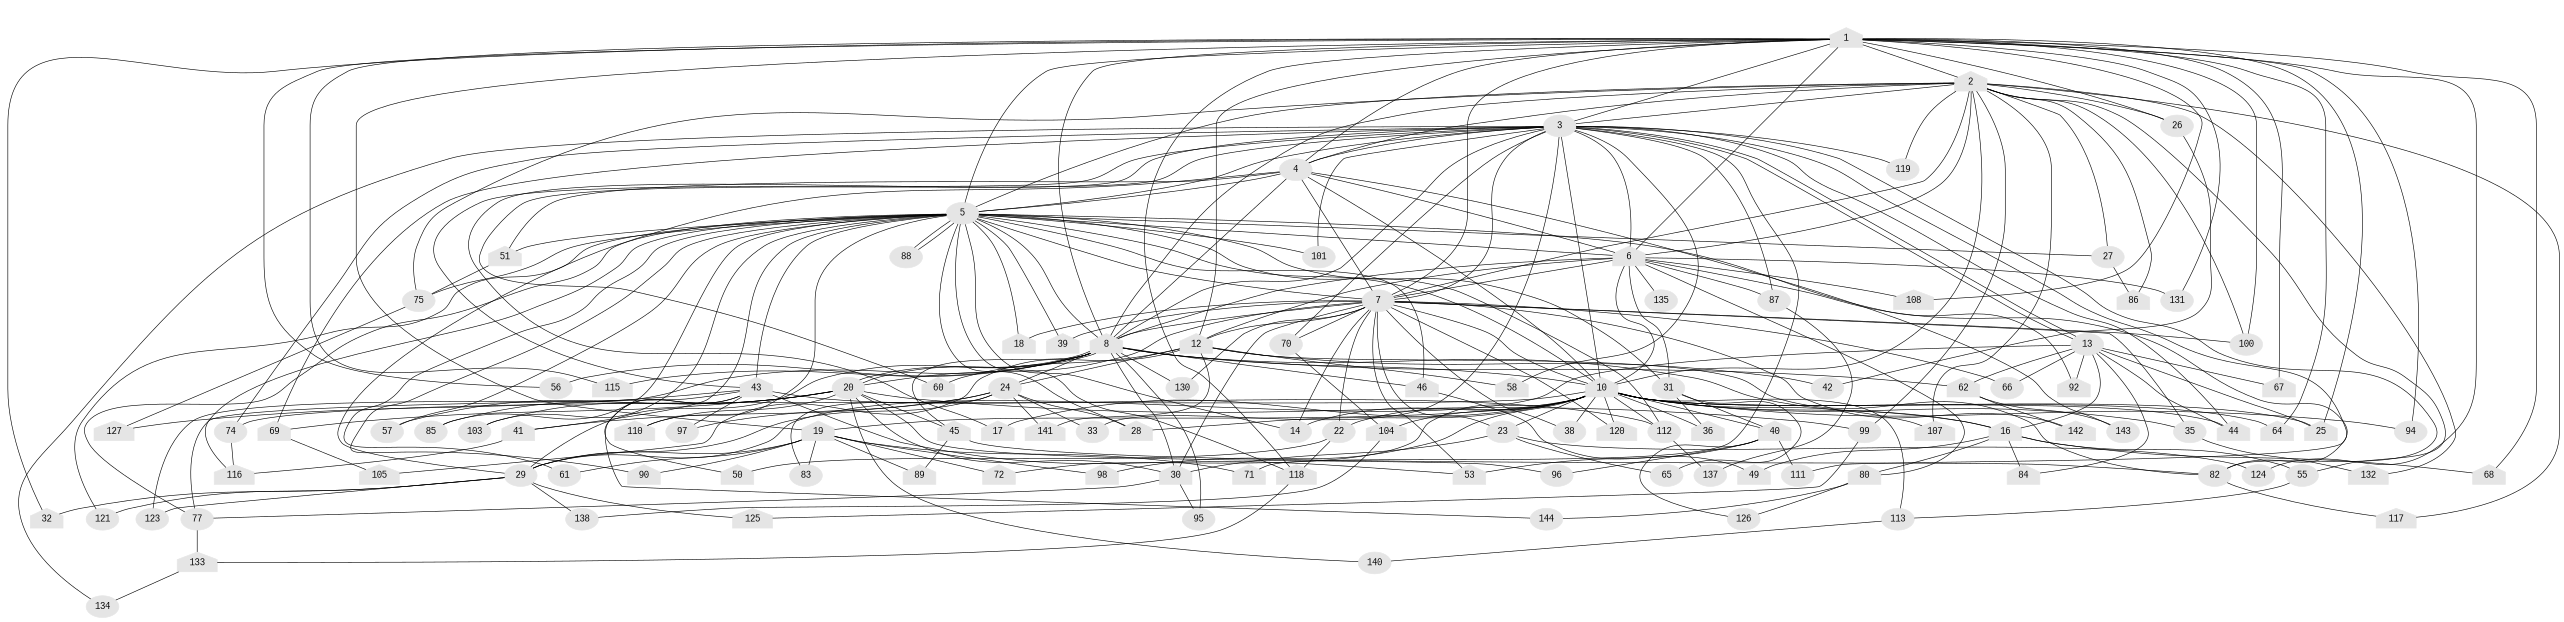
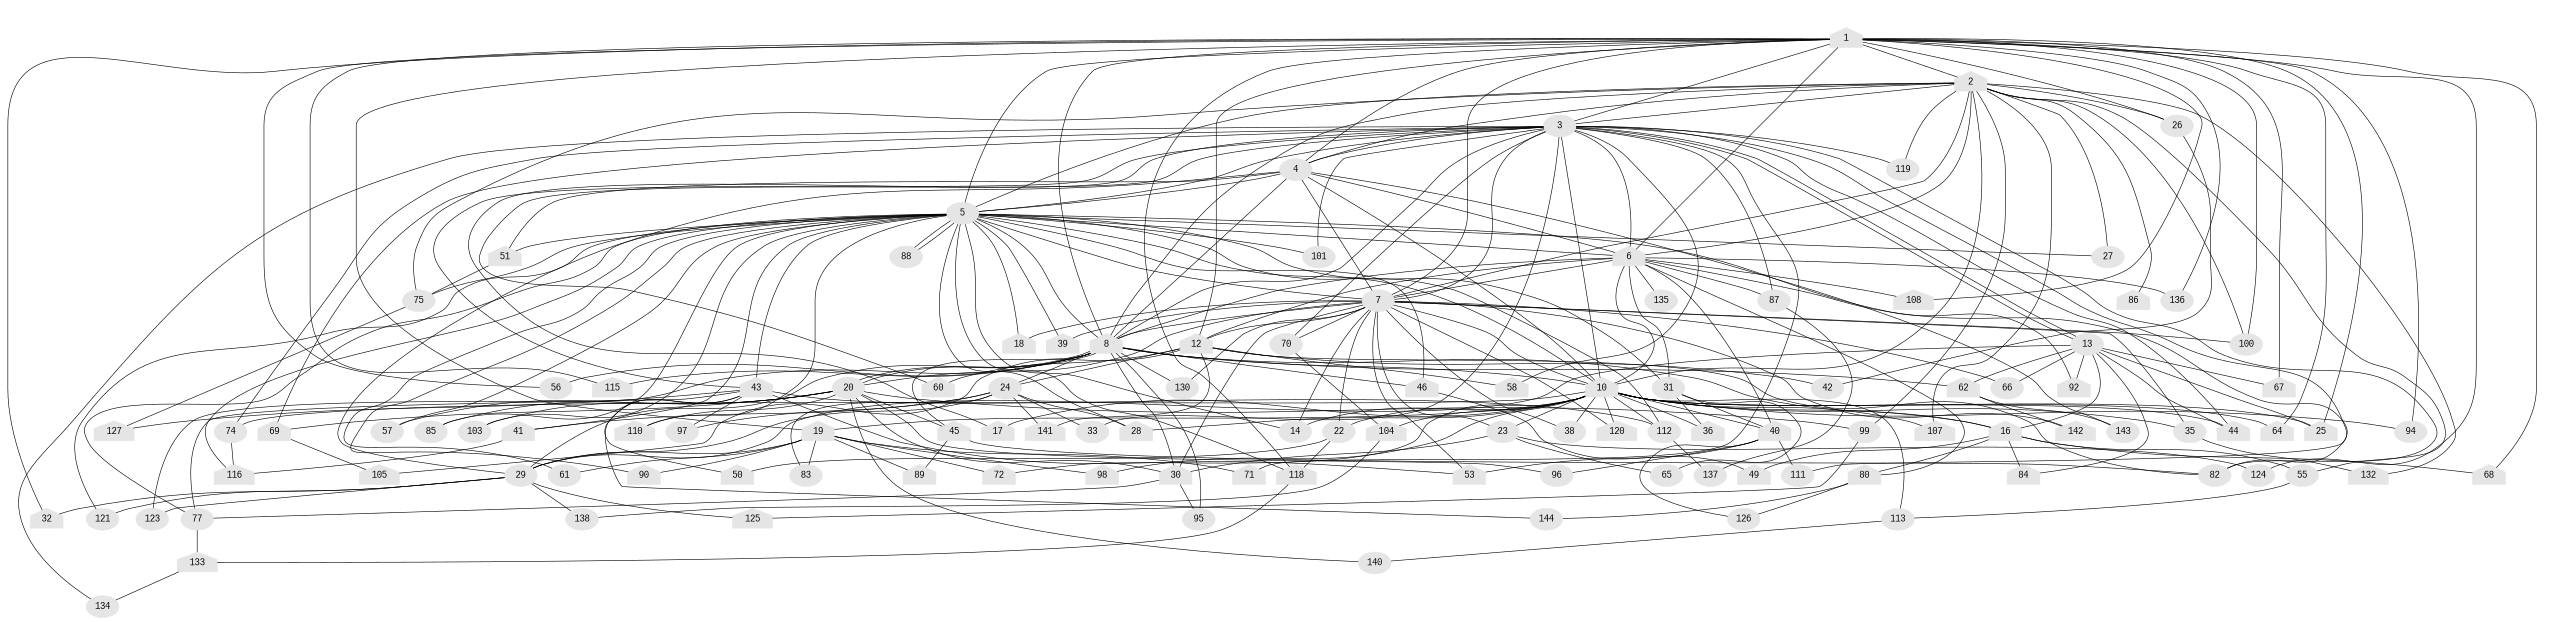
edge "27" -- "86": removed
node "131": label "131" -> "136"
edge "6" -- "40": added
node "117": removed
